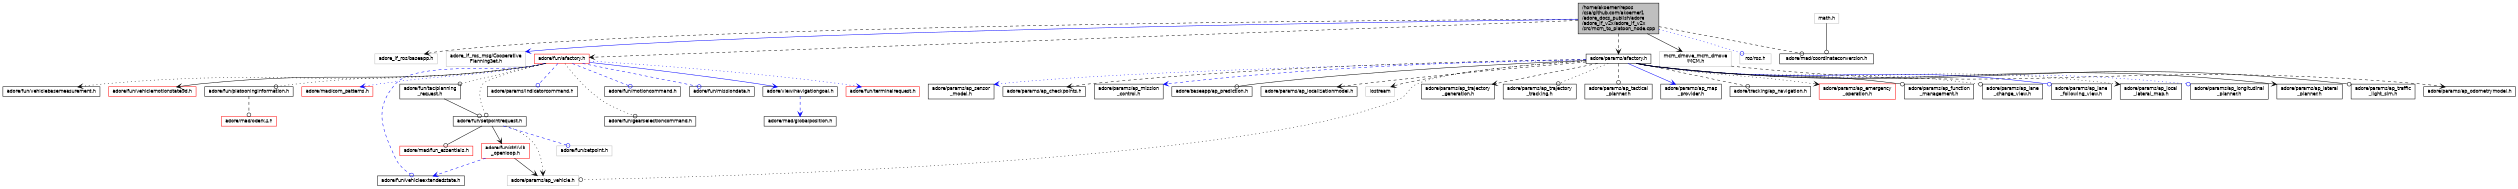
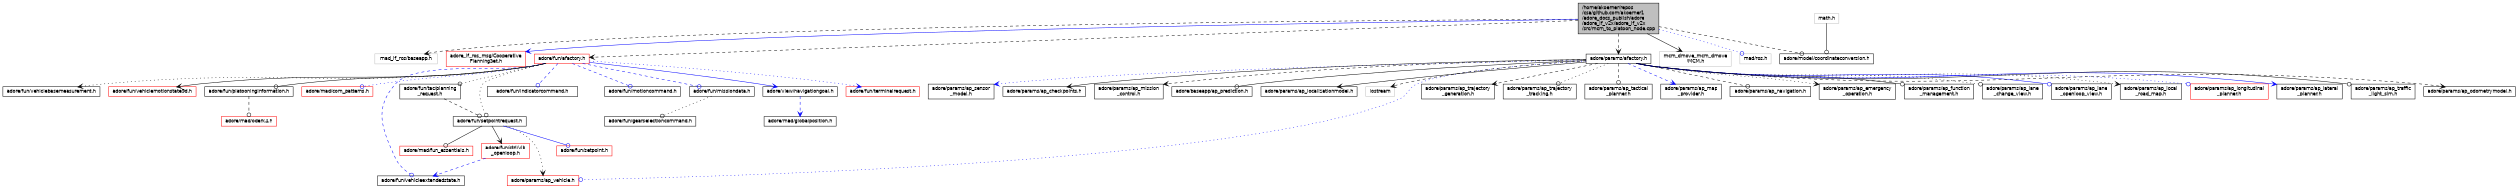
node "adore_if_ros/baseapp.h": label "adore_if_ros/baseapp.h" -> "mad_if_ros/baseapp.h"
node "adore_if_ros_msg/Cooperative PlanningSet.h": color grey75 -> red
node "ros/ros.h": label "ros/ros.h" -> "mad/ros.h"
node "adore/mad/coordinateconversion.h": label "adore/mad/coordinateconversion.h" -> "adore/model/coordinateconversion.h"
edge "adore/params/afactory.h" -> "adore/params/ap_mission _control.h": color blue -> black
edge "adore/params/afactory.h" -> "adore/params/ap_map _provider.h": style solid -> dashed
edge "adore/params/afactory.h" -> "adore/params/ap_checkpoints.h": style dashed -> solid
edge "adore/fun/afactory.h" -> "adore/mad/com_patterns.h": arrowhead vee -> odot
edge "adore/params/afactory.h" -> "adore/params/ap_lateral _planner.h": color black -> blue
edge "adore/fun/afactory.h" -> "adore/fun/platooningInformation.h": style dotted -> solid
edge "mcm_dmove_mcm_dmove /MCM.h" -> "adore/params/ap_odometrymodel.h": now "adore/params/afactory.h" -> "adore/params/ap_odometrymodel.h"
edge "adore/params/afactory.h" -> "adore/params/ap_localizationmodel.h": style dashed -> solid
node "adore/params/indicatorcommand.h": label "adore/params/indicatorcommand.h" -> "adore/fun/indicatorcommand.h"
node "adore/tracking/ap_navigation.h": label "adore/tracking/ap_navigation.h" -> "adore/params/ap_navigation.h"
node "adore/params/ap_emergency _operation.h": color red -> black
node "adore/params/ap_lane _following_view.h": label "adore/params/ap_lane _following_view.h" -> "adore/params/ap_lane _openloop_view.h"
node "adore/params/ap_local _lateral_map.h": label "adore/params/ap_local _lateral_map.h" -> "adore/params/ap_local _road_map.h"
node "adore/params/ap_longitudinal _planner.h": color black -> red
edge "adore/fun/afactory.h" -> "adore/fun/gearselectioncommand.h": now "adore/fun/missiondata.h" -> "adore/fun/gearselectioncommand.h"
edge "adore/fun/tac/planning _request.h" -> "adore/fun/setpointrequest.h": style solid -> dashed
edge "adore/fun/setpointrequest.h" -> "adore/fun/setpoint.h": style dashed -> solid
node "adore/fun/setpoint.h": color grey75 -> red
edge "adore/params/afactory.h" -> "adore/params/ap_vehicle.h": color black -> blue
edge "adore/fun/ctrl/vlb _openloop.h" -> "adore/params/ap_vehicle.h": removed
node "adore/params/ap_vehicle.h": color grey75 -> red
